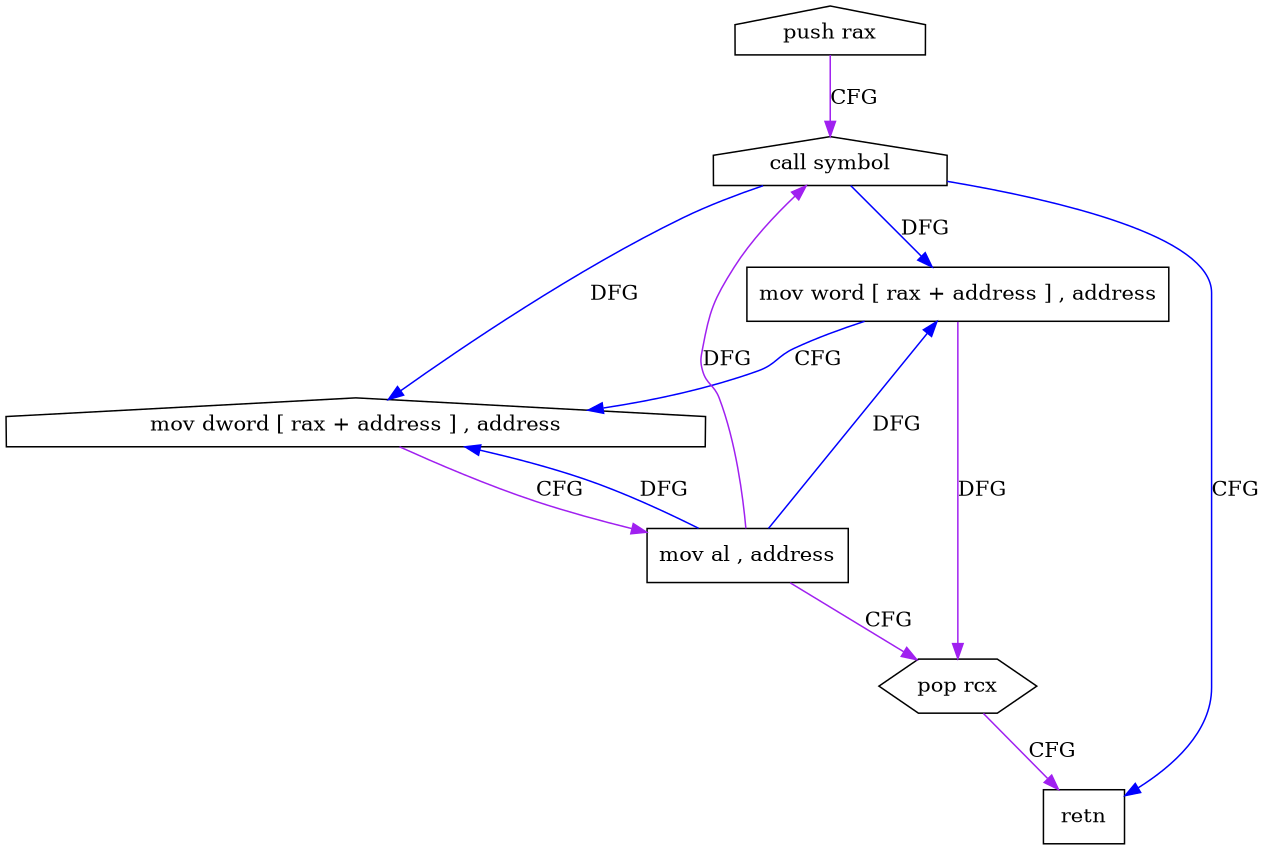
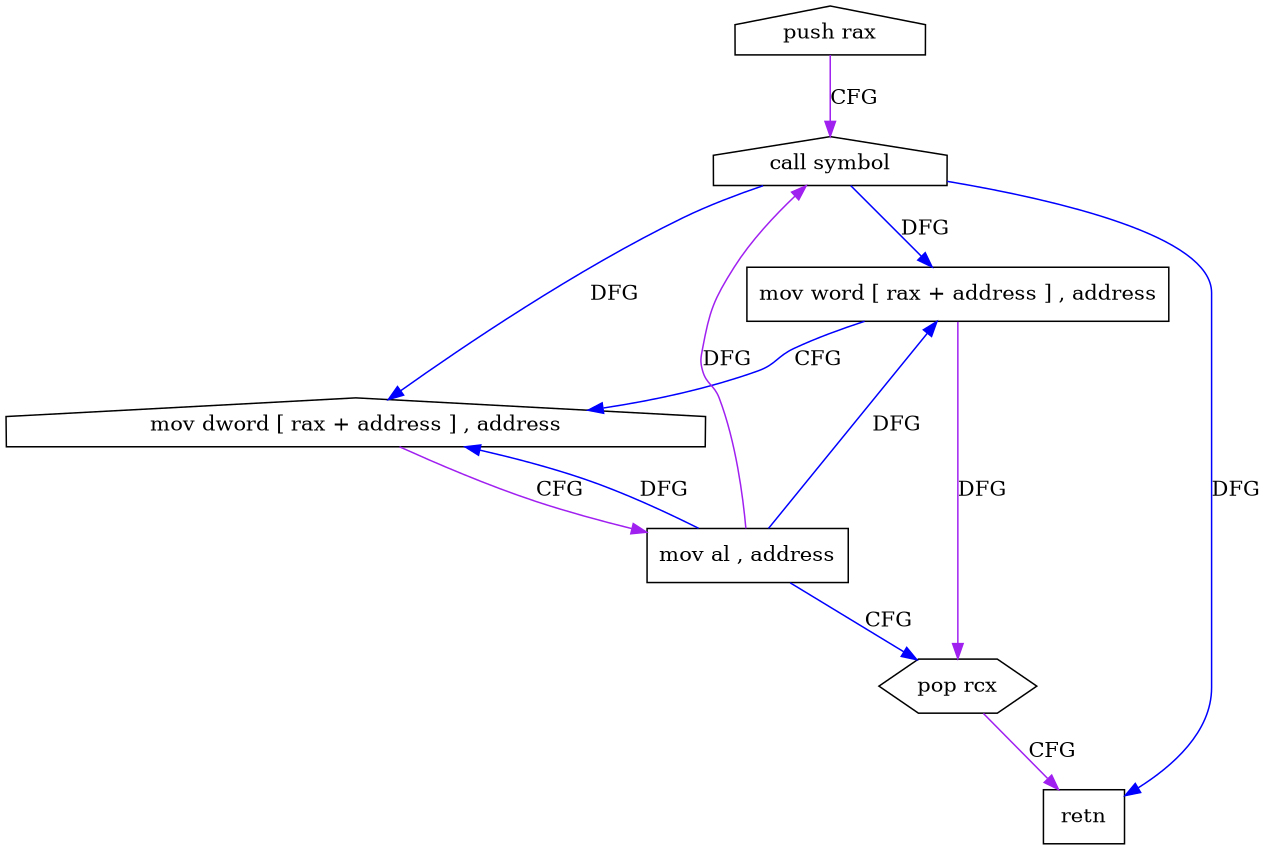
edge "call symbol" -> "retn": label "CFG" -> "DFG"
edge "mov al , address" -> "pop rcx": color purple -> blue
